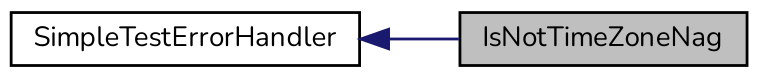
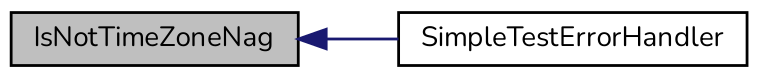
edge "IsNotTimeZoneNag" -> "SimpleTestErrorHandler": reversed
